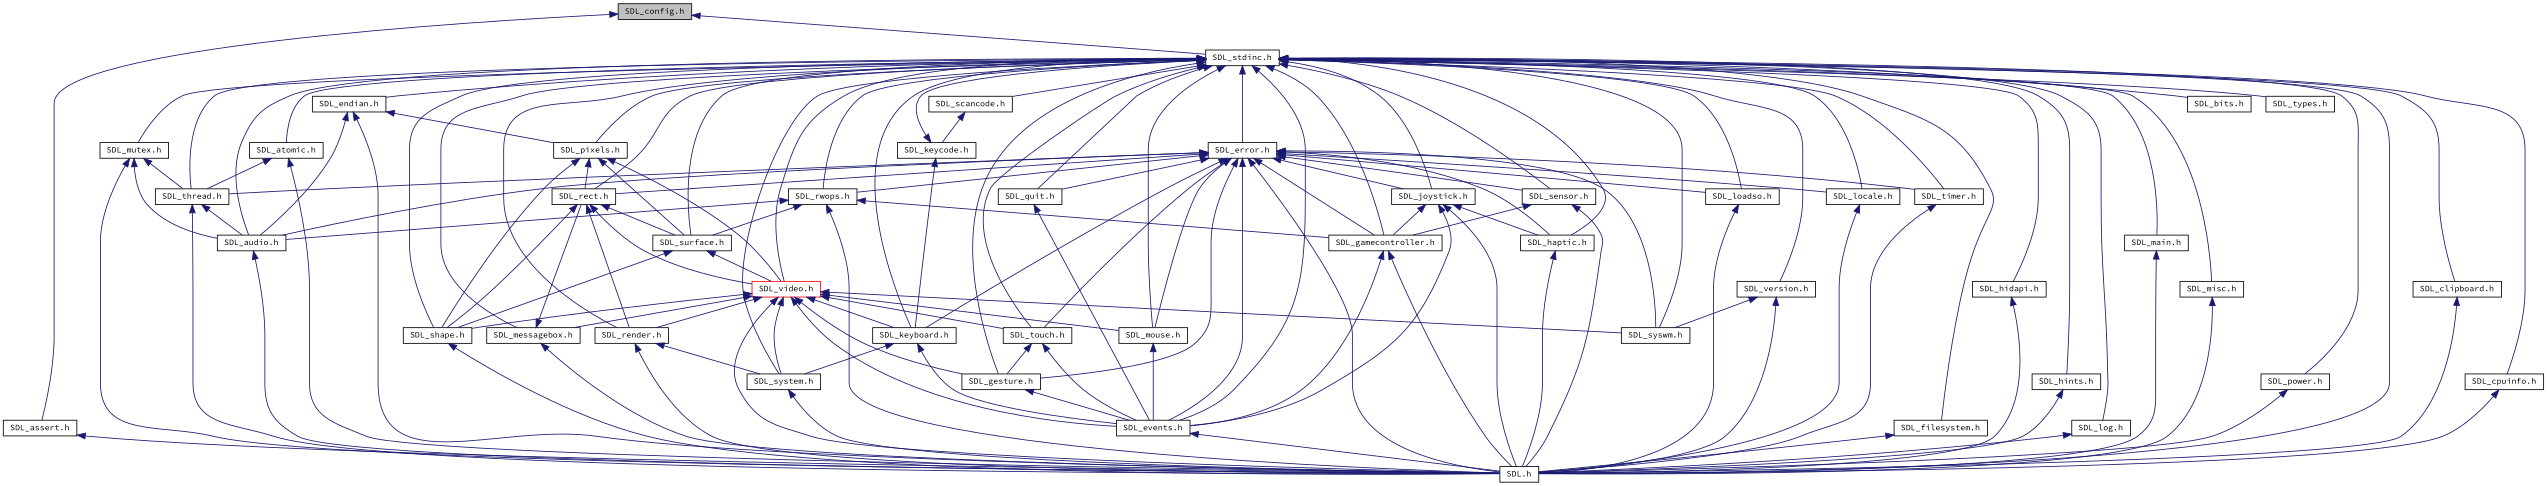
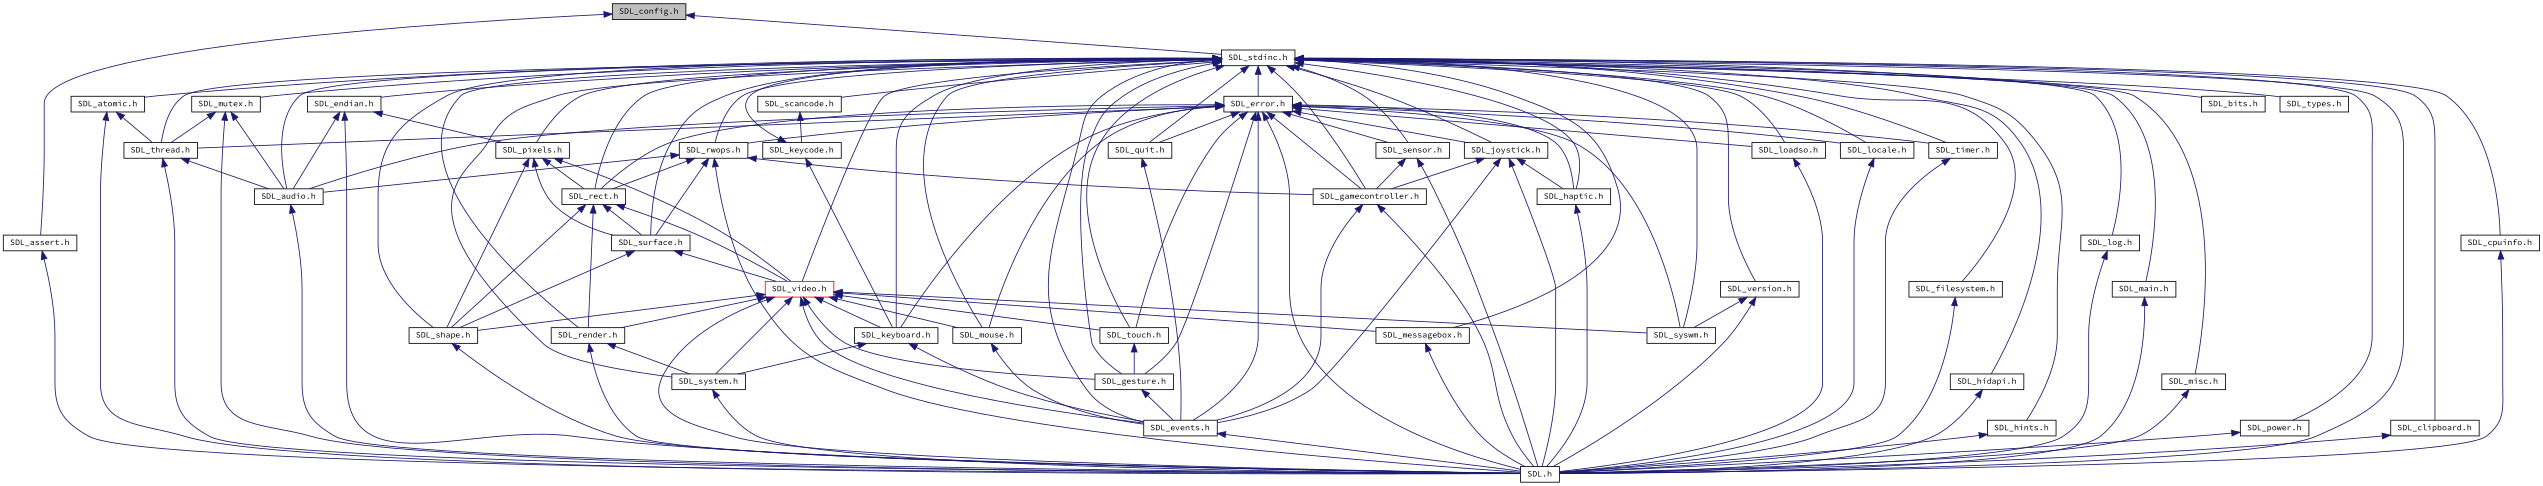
edge "SDL_rect.h" -> "SDL_messagebox.h": now "SDL_rect.h" -> "SDL_rwops.h"
edge "SDL_events.h" -> "SDL_touch.h": removed
